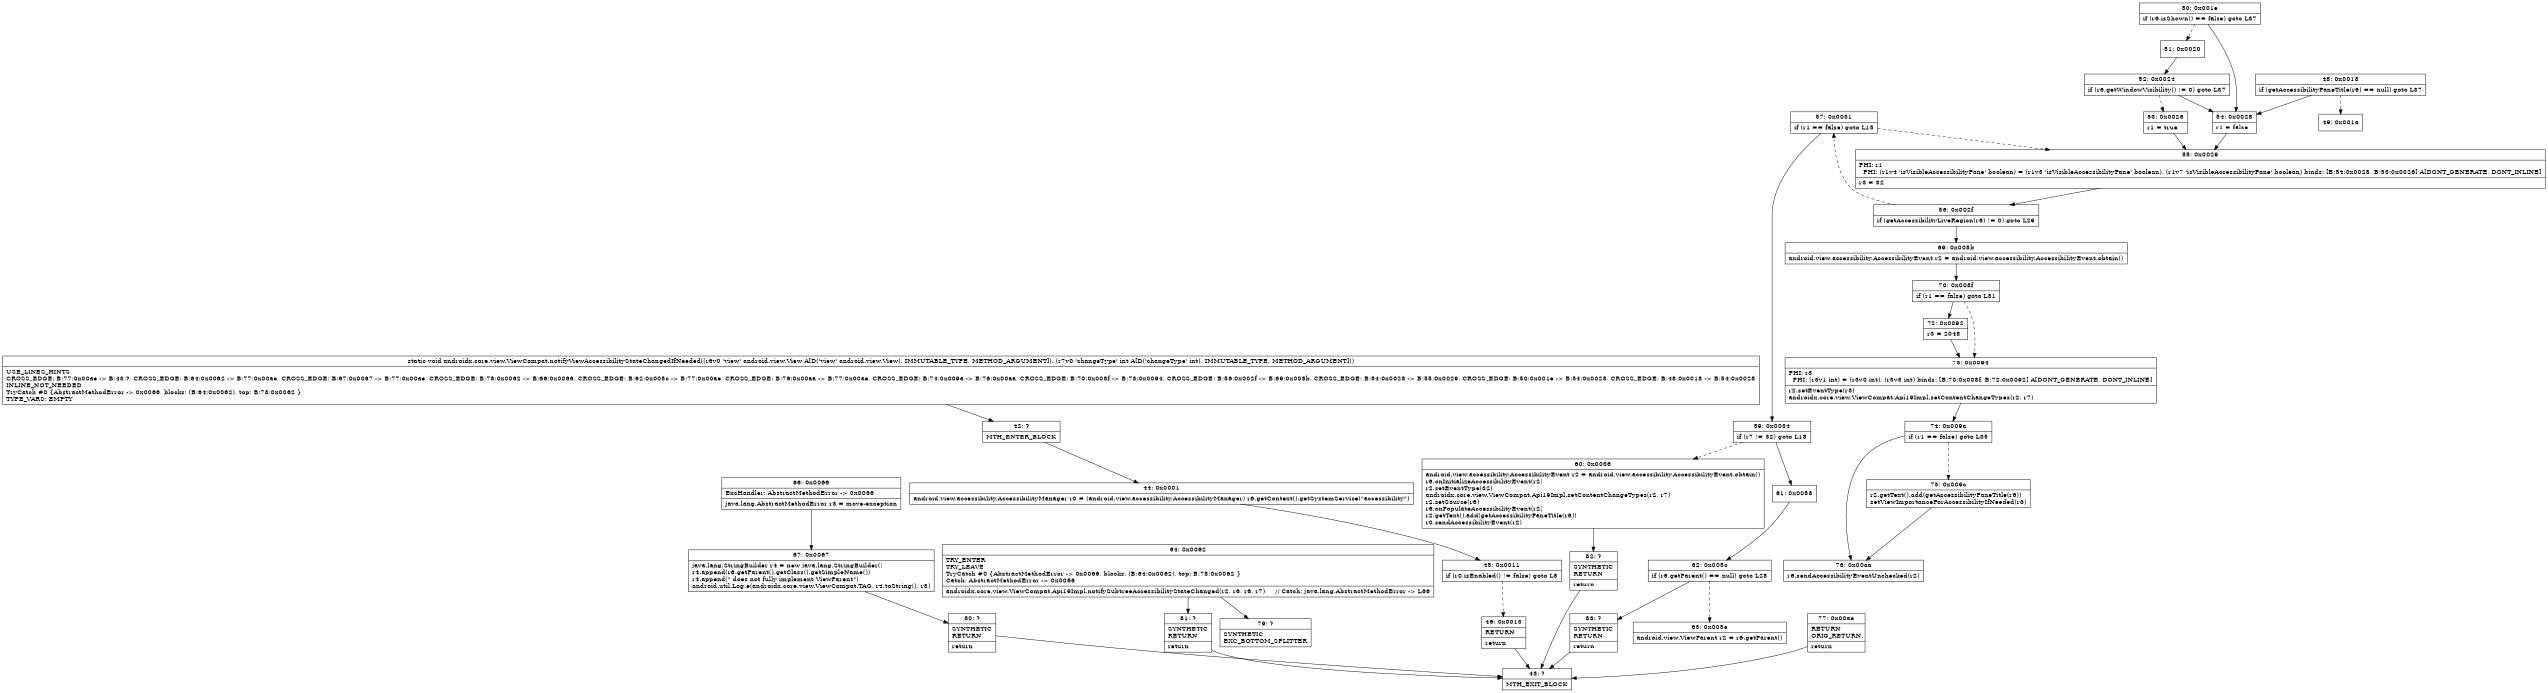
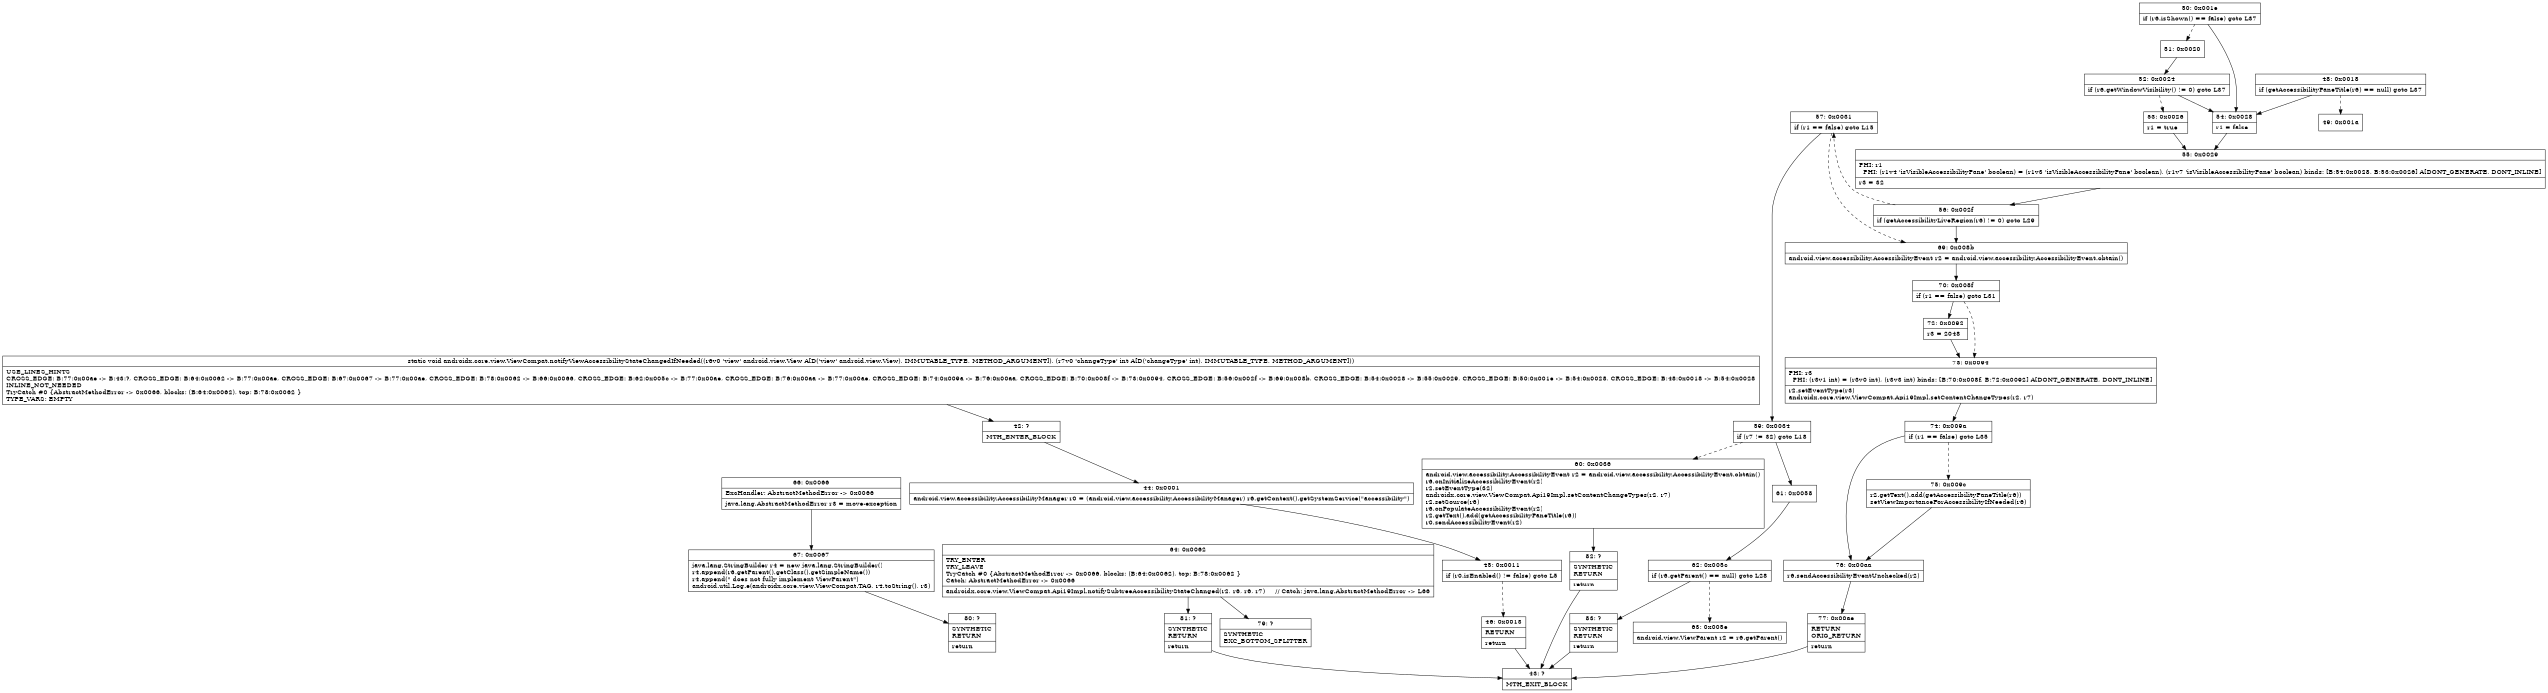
edge "57: 0x0031" -> "55: 0x0029": now "57: 0x0031" -> "69: 0x008b"
edge "76: 0x00aa" -> "77: 0x00ae": added
edge "80: ?" -> "43: ?": removed
